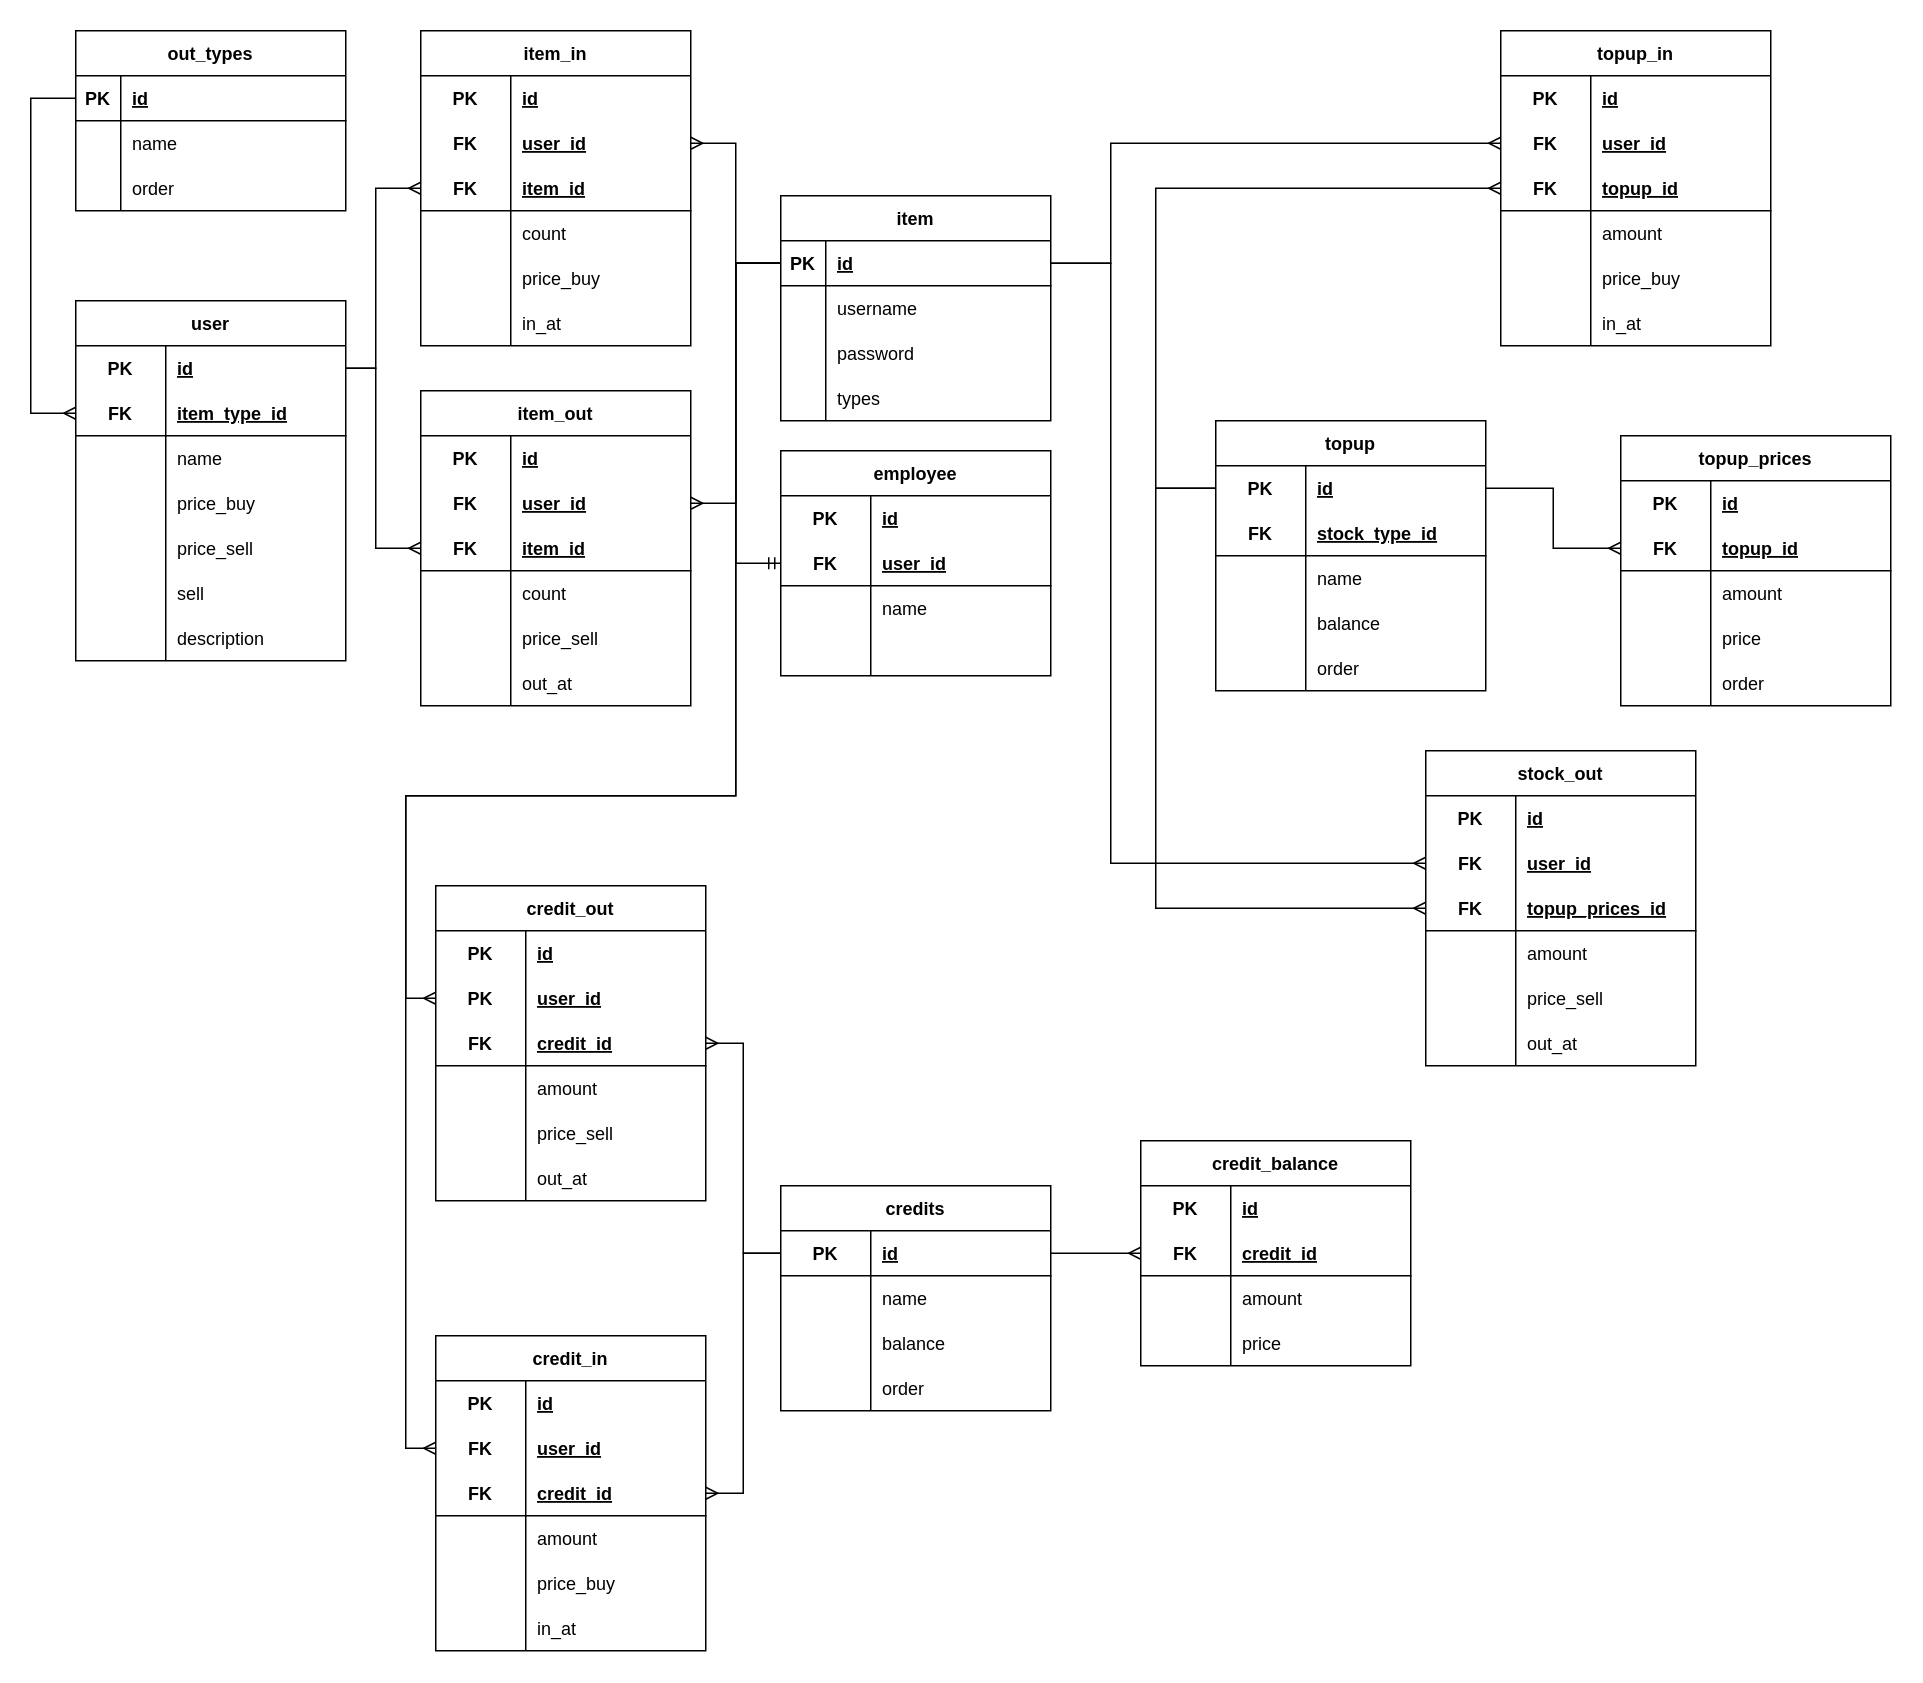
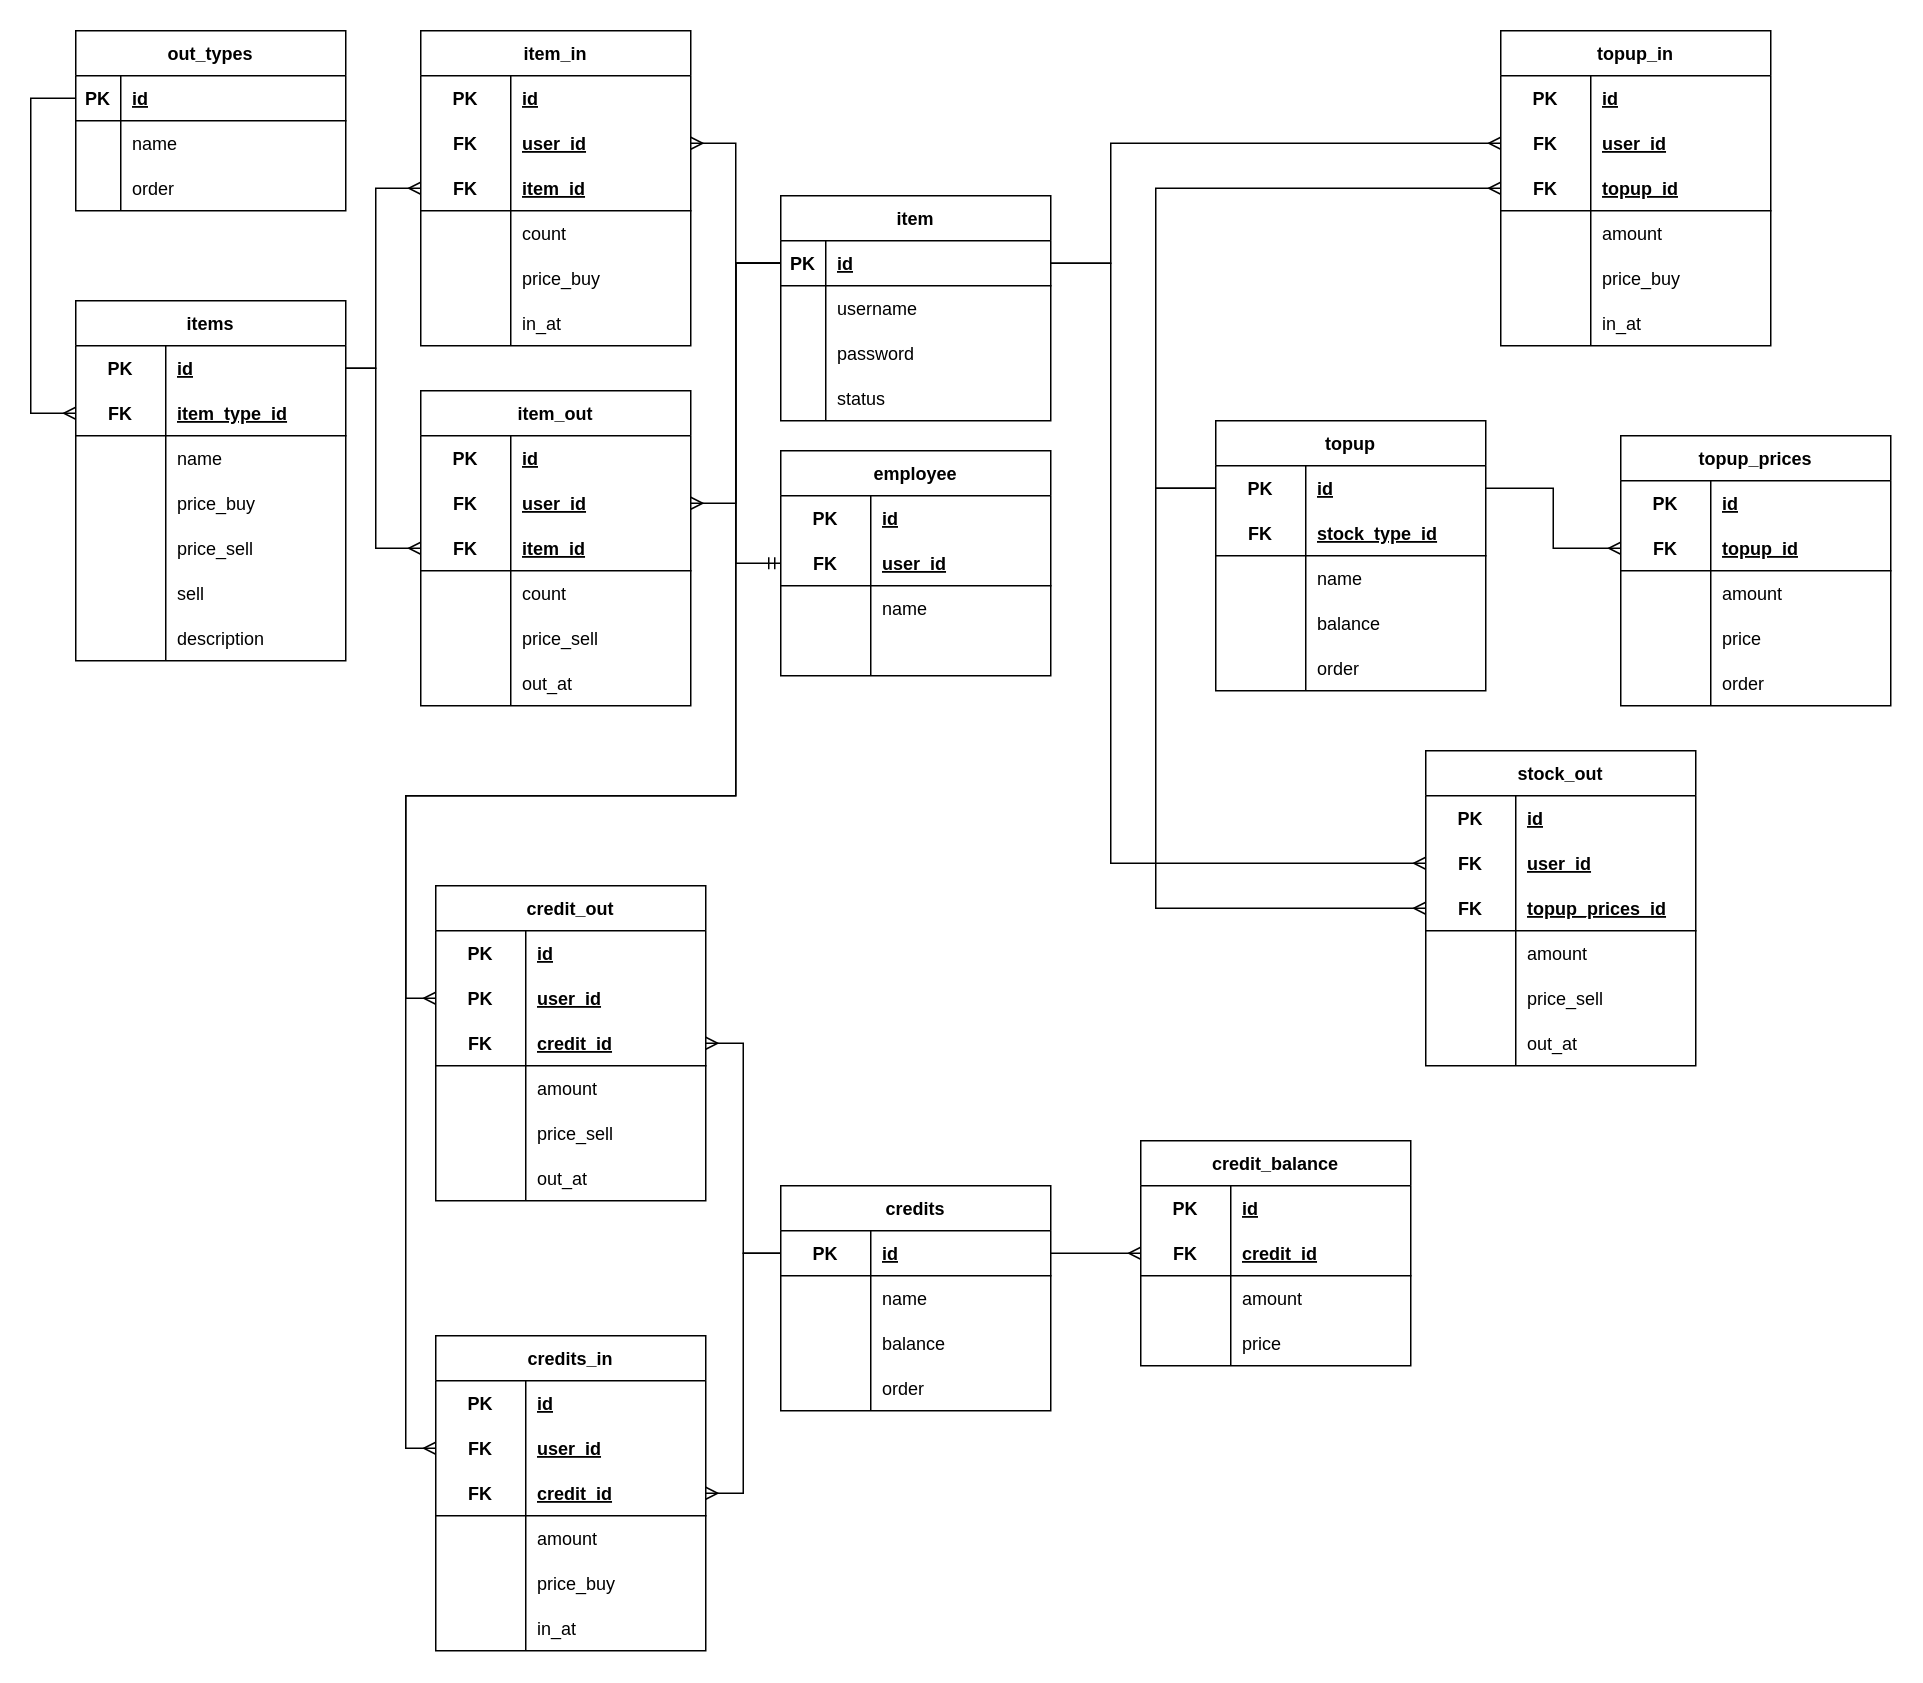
node "user": label "user" -> "items"
node "types": label "types" -> "status"
node "credit_in": label "credit_in" -> "credits_in"
